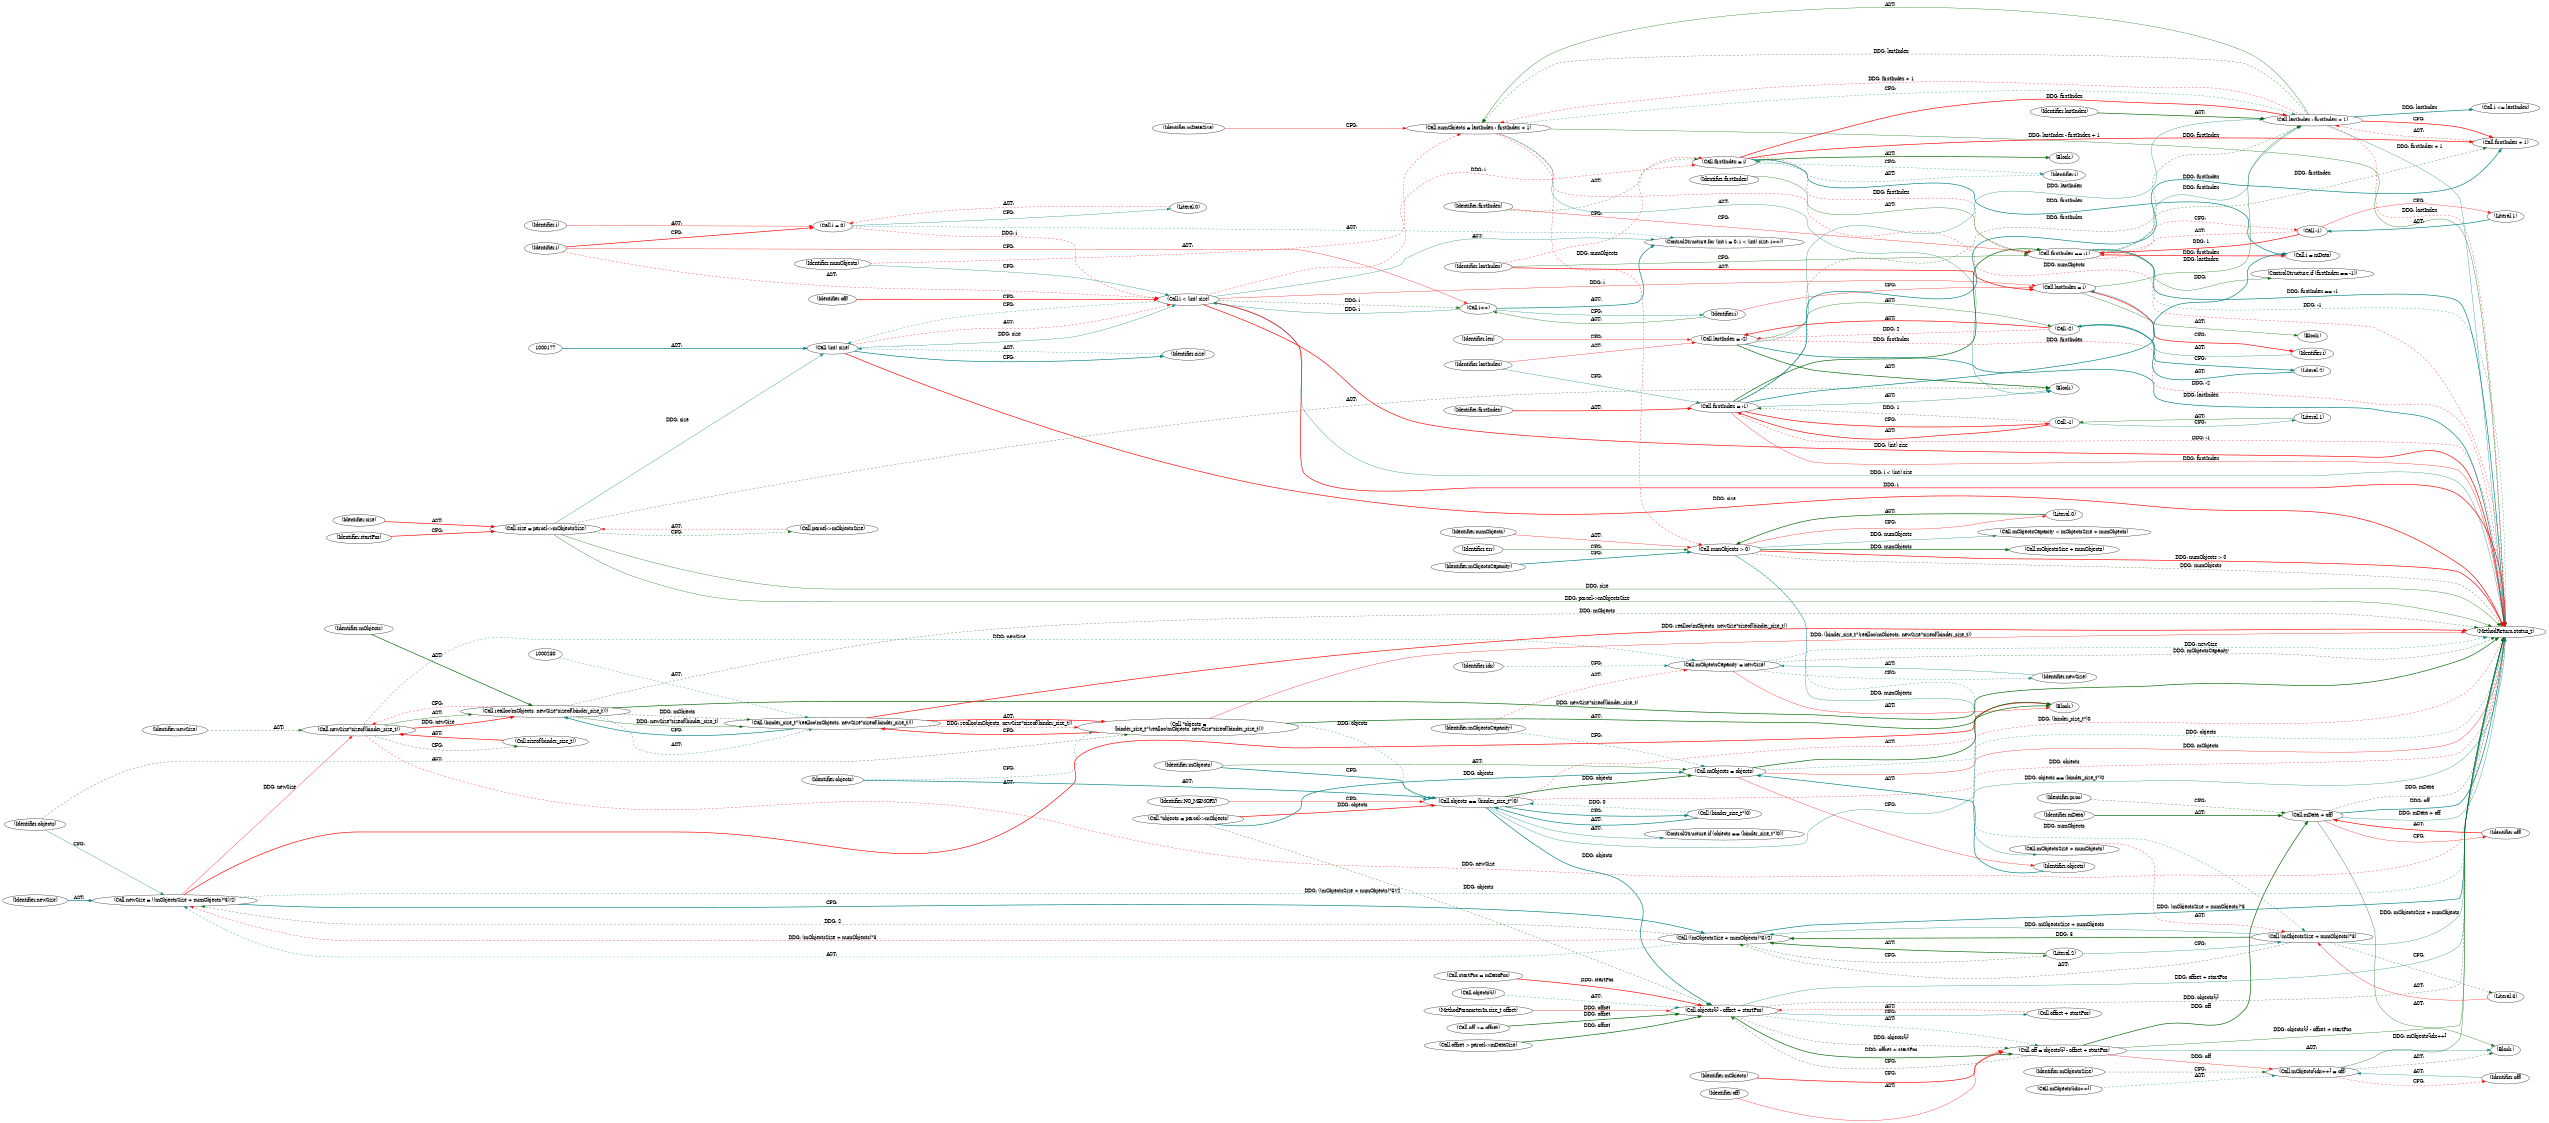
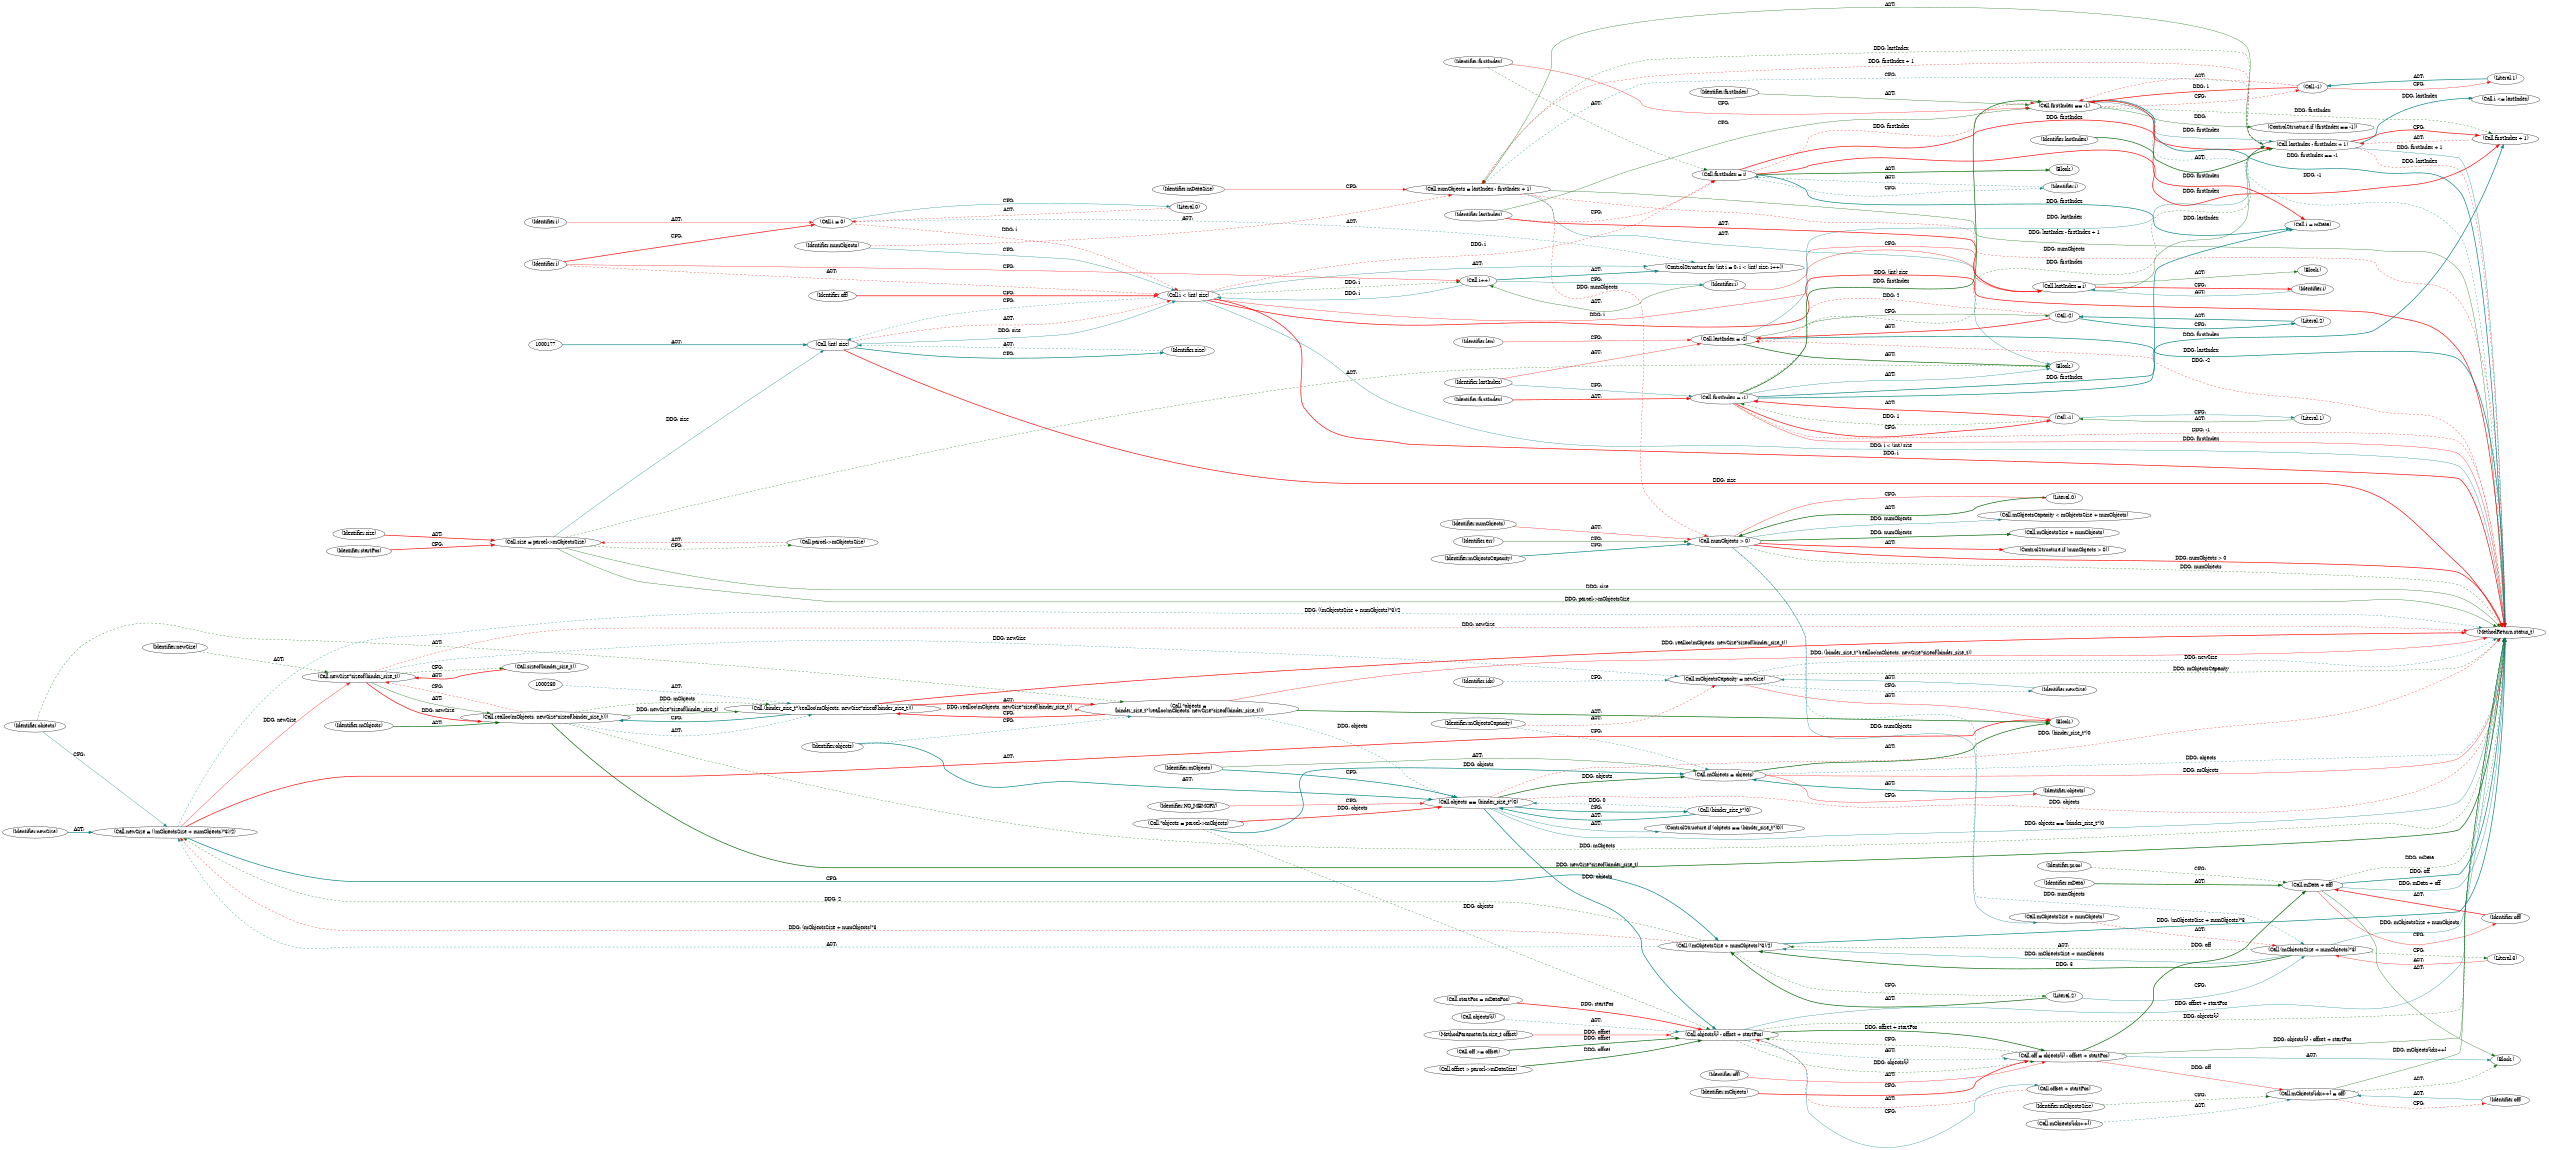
edge "(Call,lastIndex = -2)" -> "(Call,-2)": label "AST: " -> "CFG: "
node "(ControlStructure,if (numObjects > 0))": added
